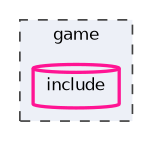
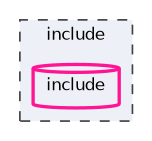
cluster "game": label "game" -> "include"
